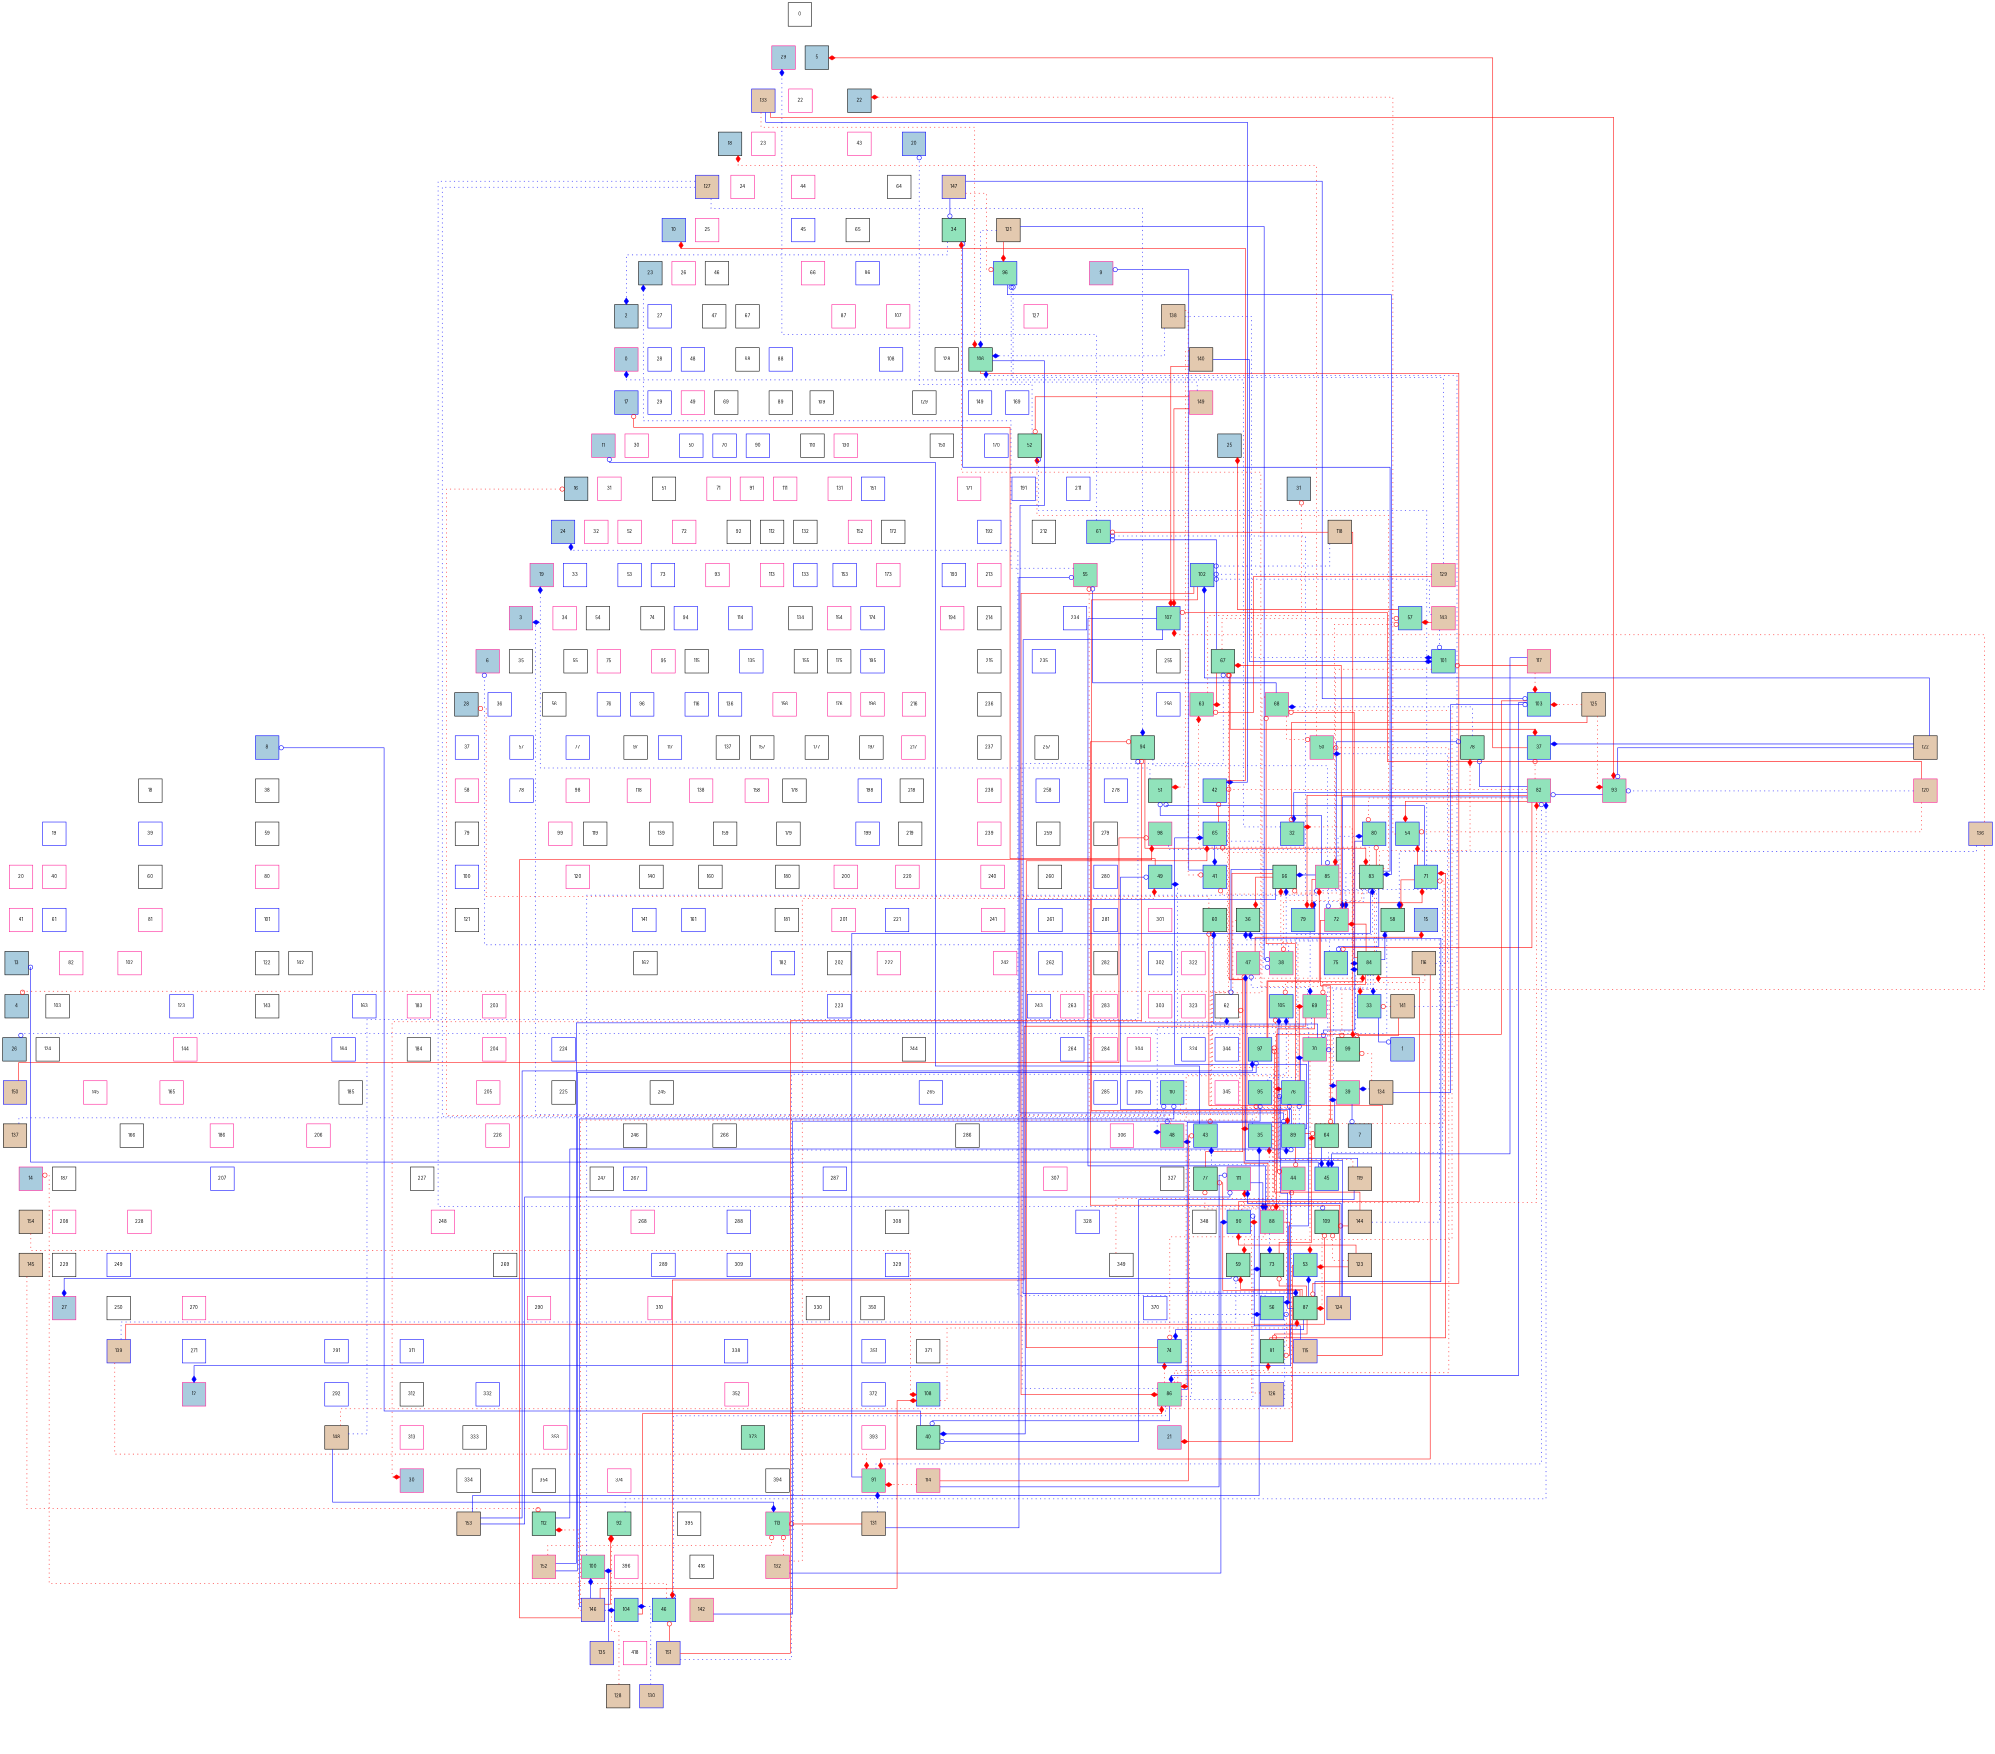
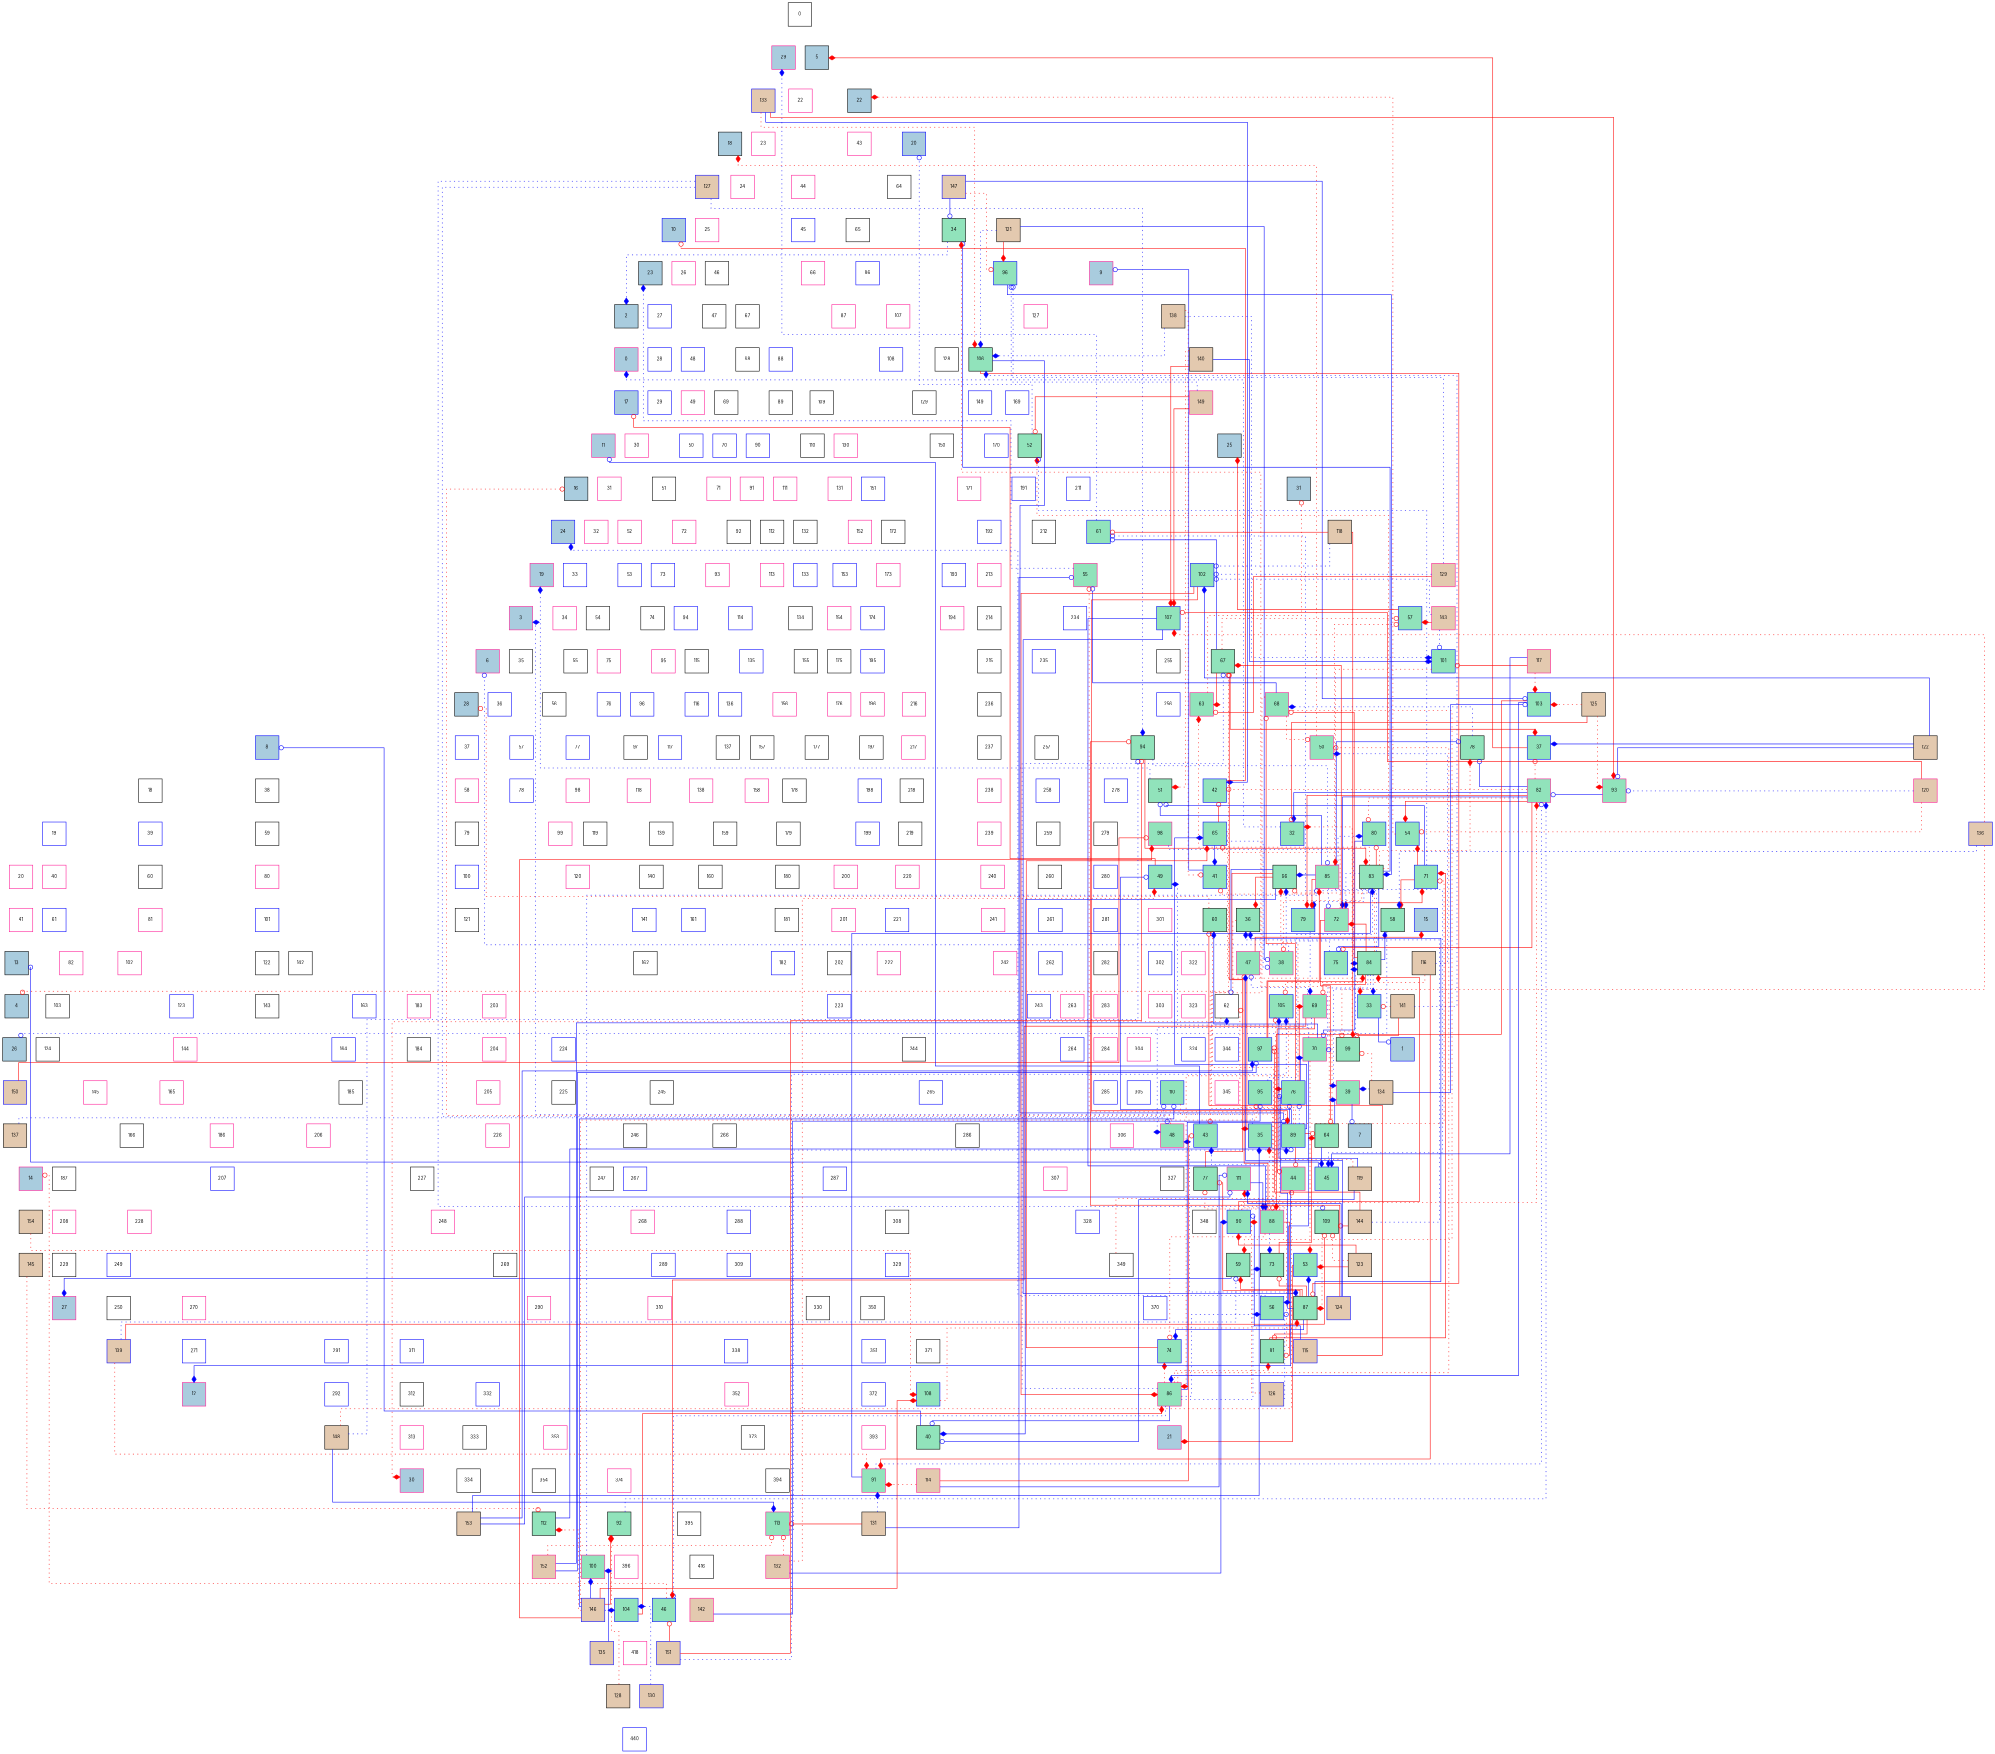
edge "42" -> "10": arrowhead diamond -> odot
node "373": fillcolor #91e3bb -> #ffffff
node "440": added
